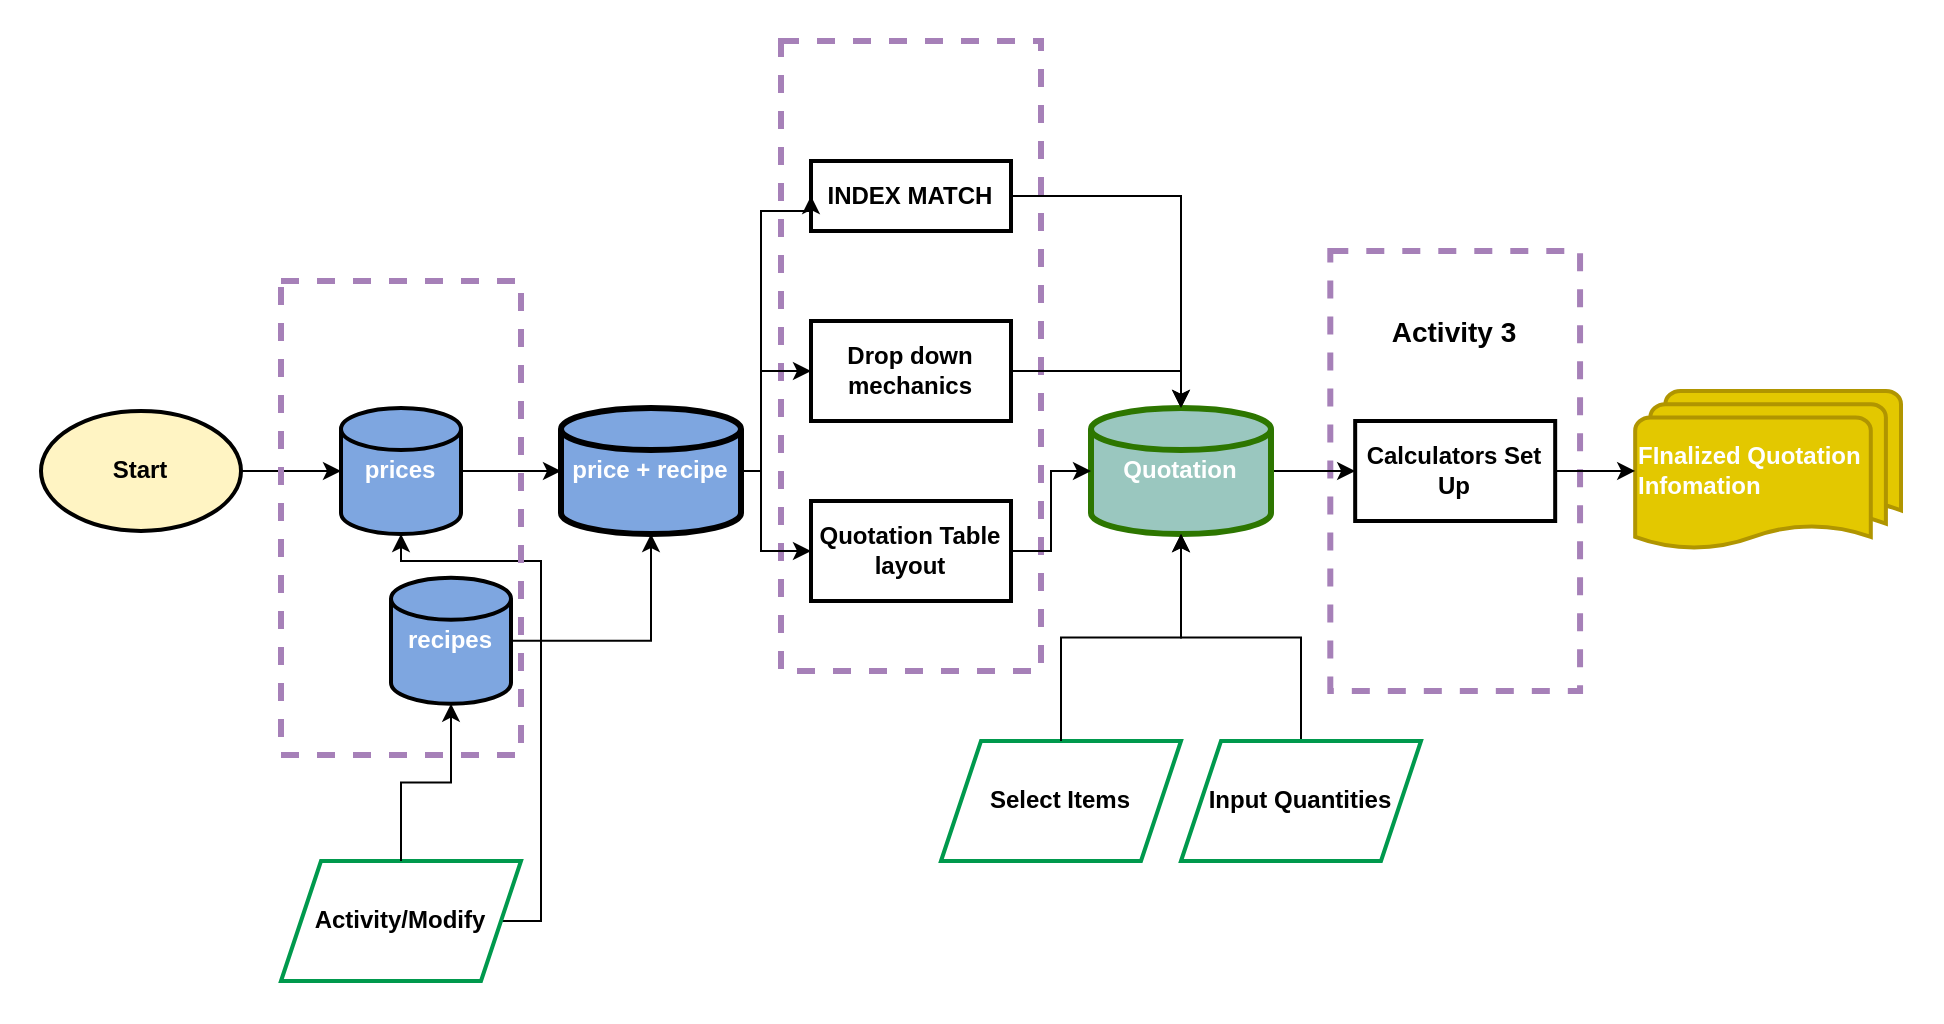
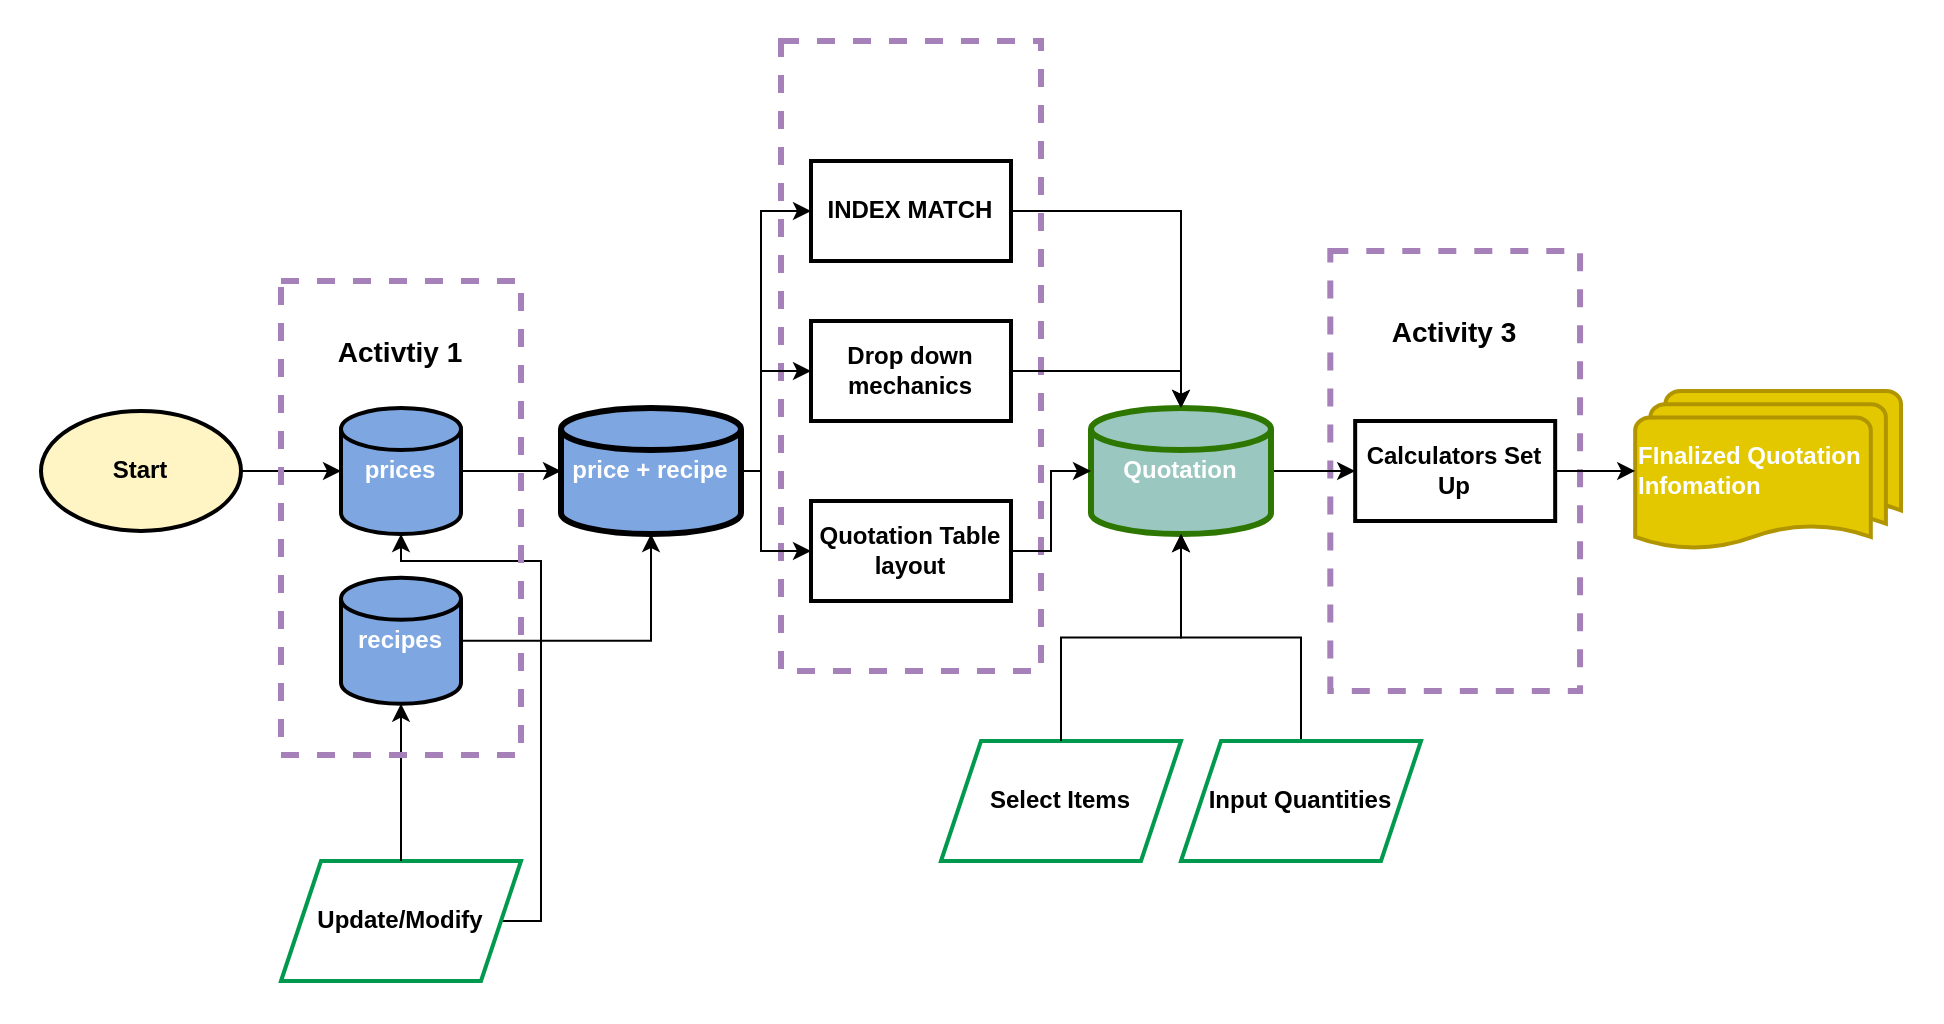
node "INDEX MATCH": size 200x70 -> 200x100
node "Activtiy 1": added
node "recipes": moved (451, 641) -> (401, 641)
node "Activity/Modify": label "Activity/Modify" -> "Update/Modify"
